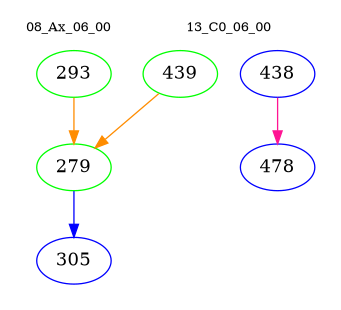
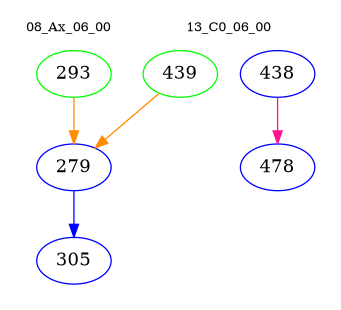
node "279": color green -> blue
